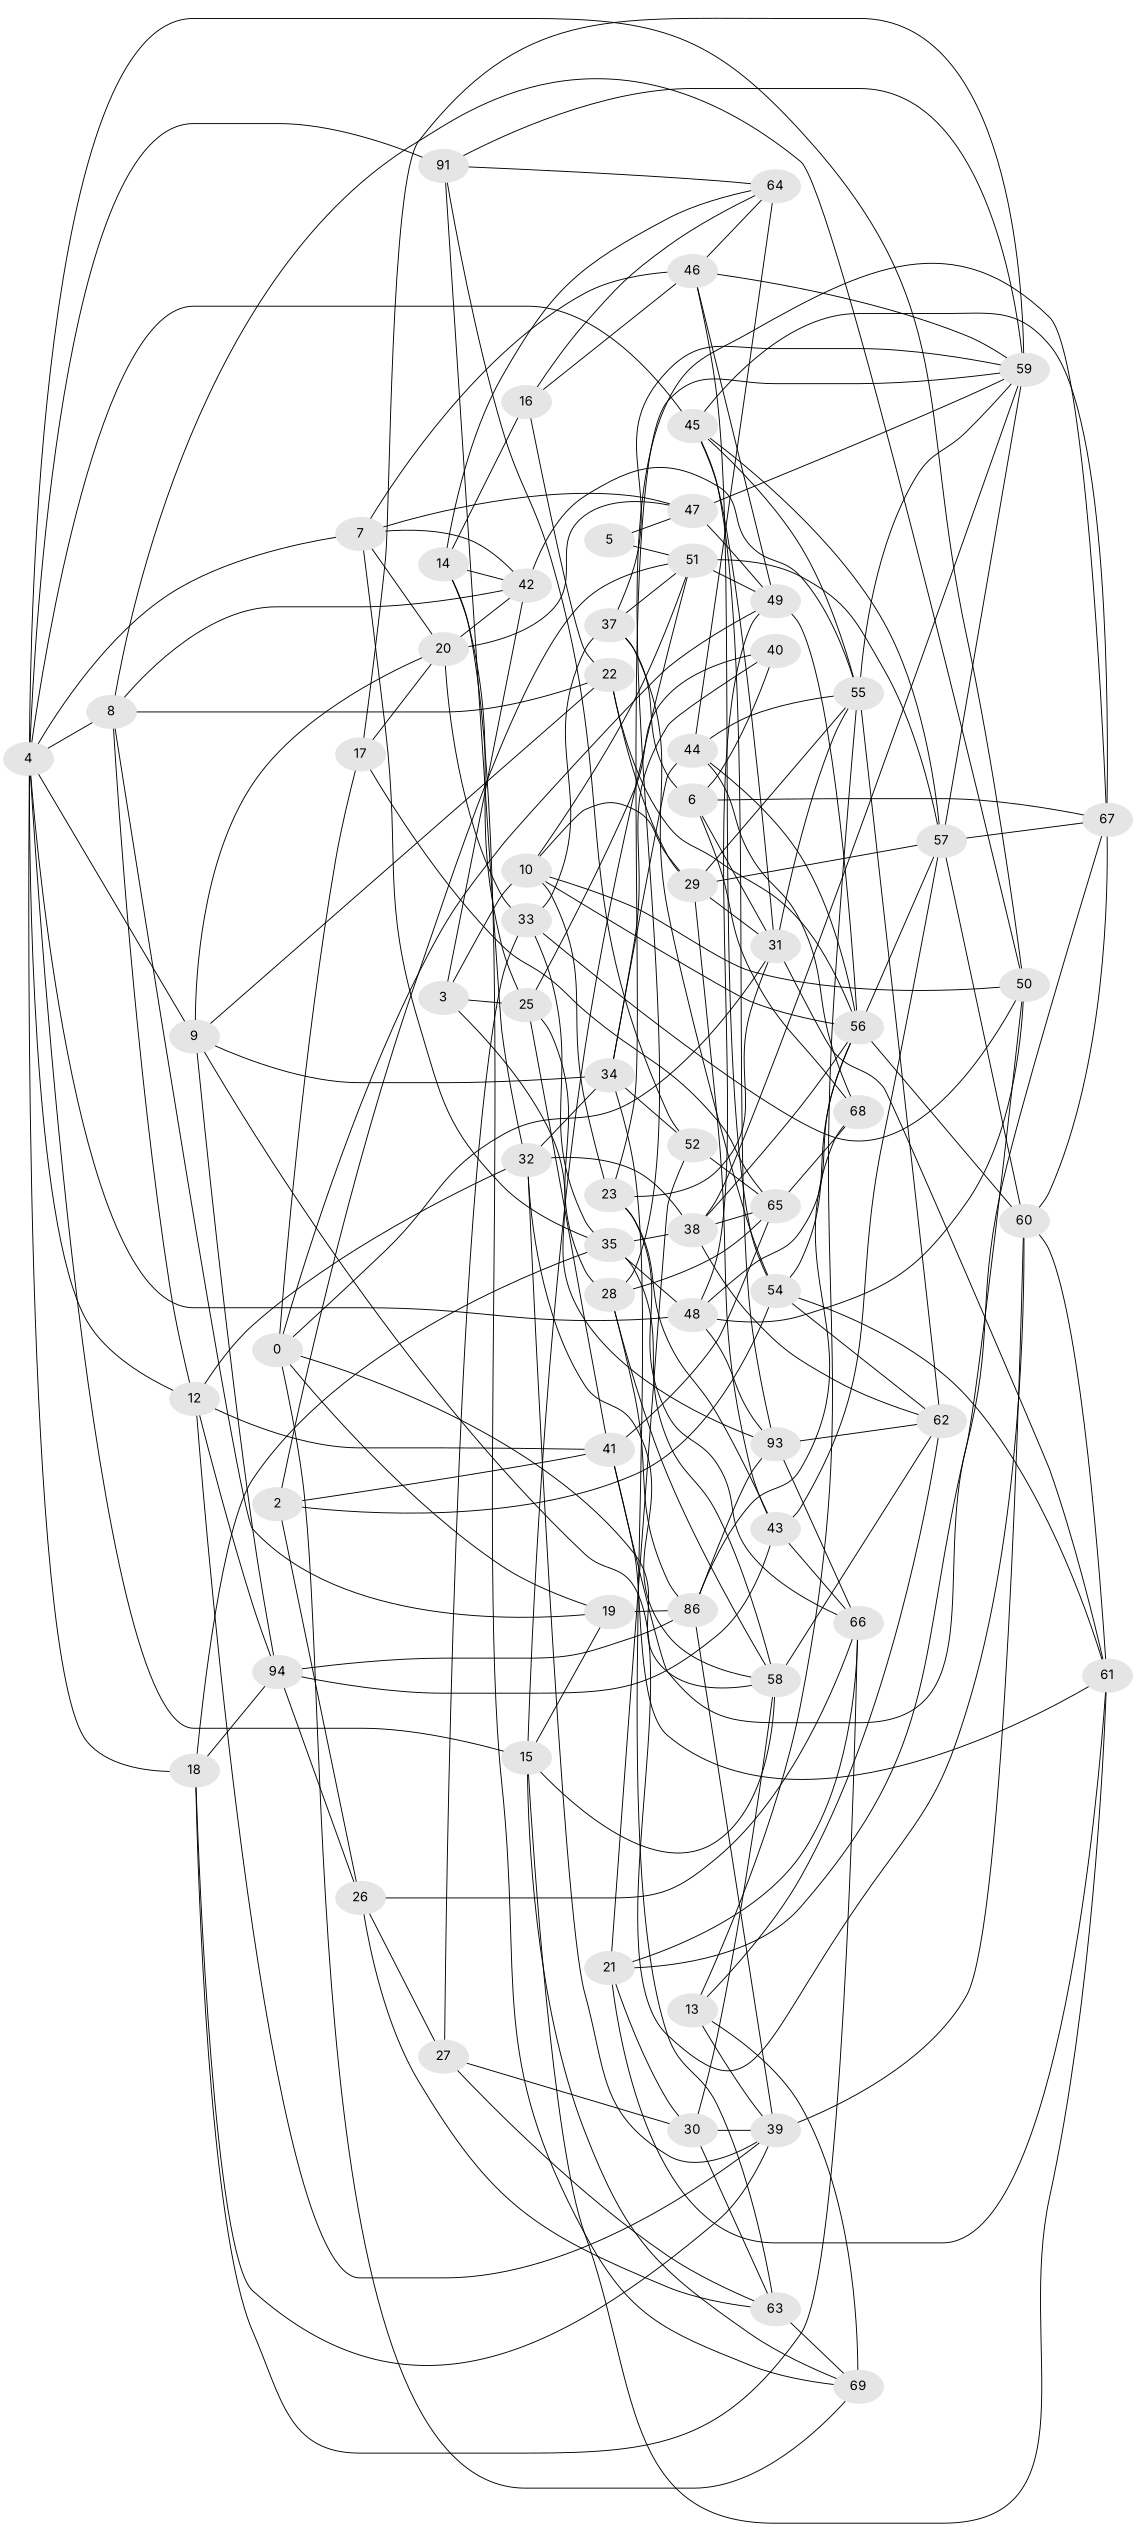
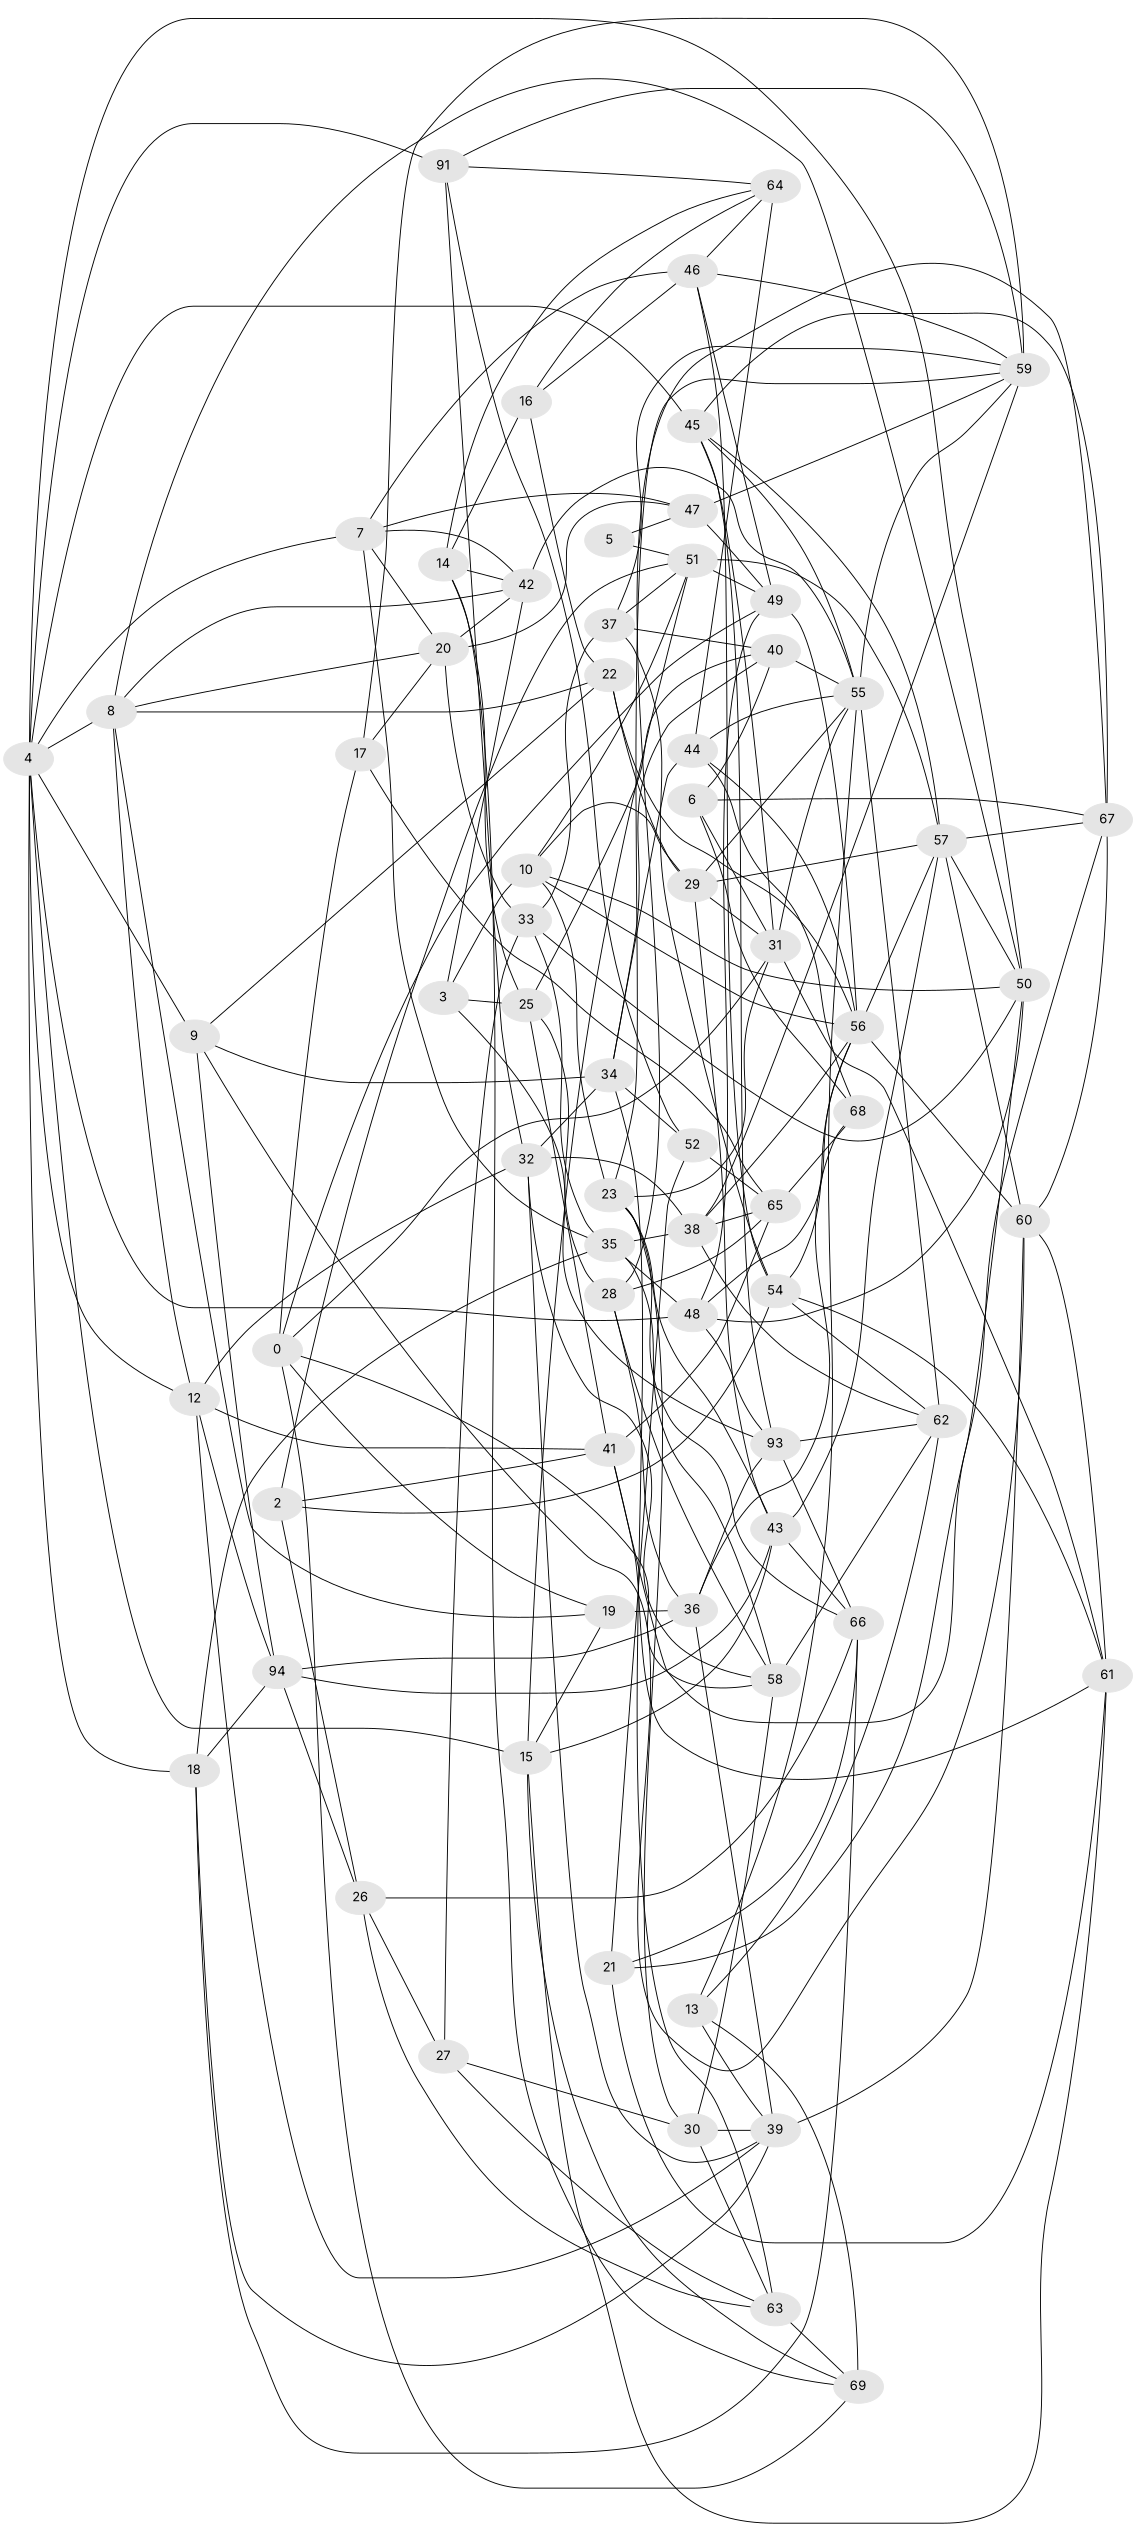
edge "59" -- "57": now "50" -- "57"
edge "40" -- "55": added
edge "37" -- "6": now "37" -- "40"
edge "20" -- "9": now "20" -- "8"
node "86": label "86" -> "36"
edge "58" -- "15": now "43" -- "15"
edge "21" -- "30": now "23" -- "30"
